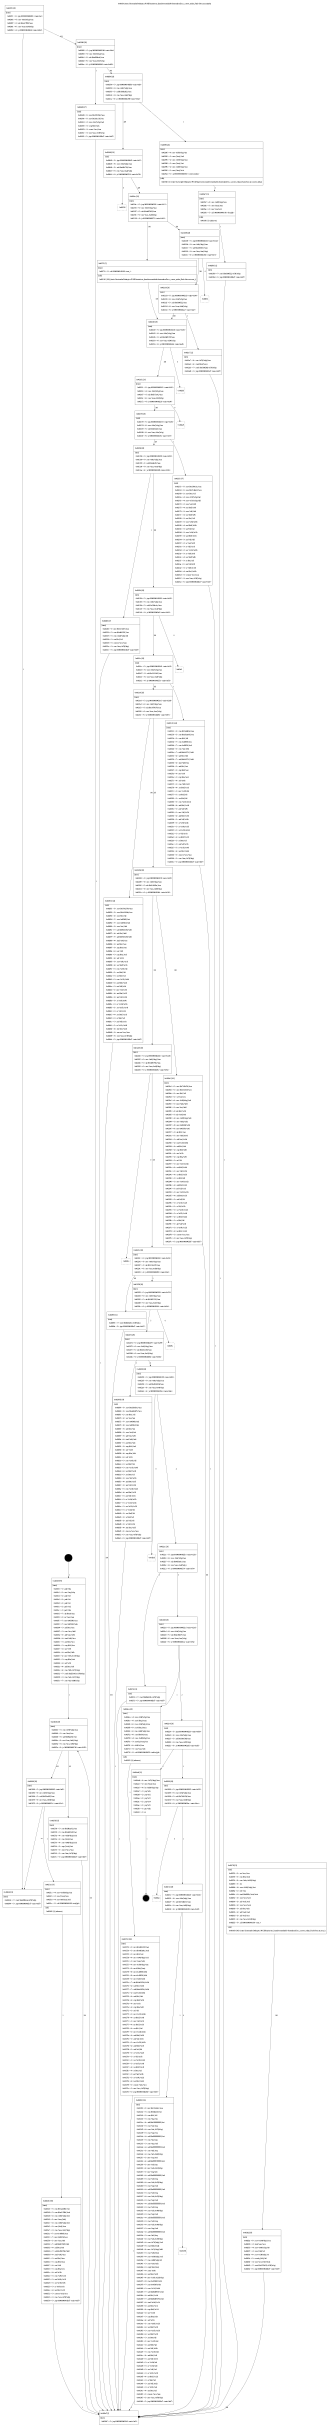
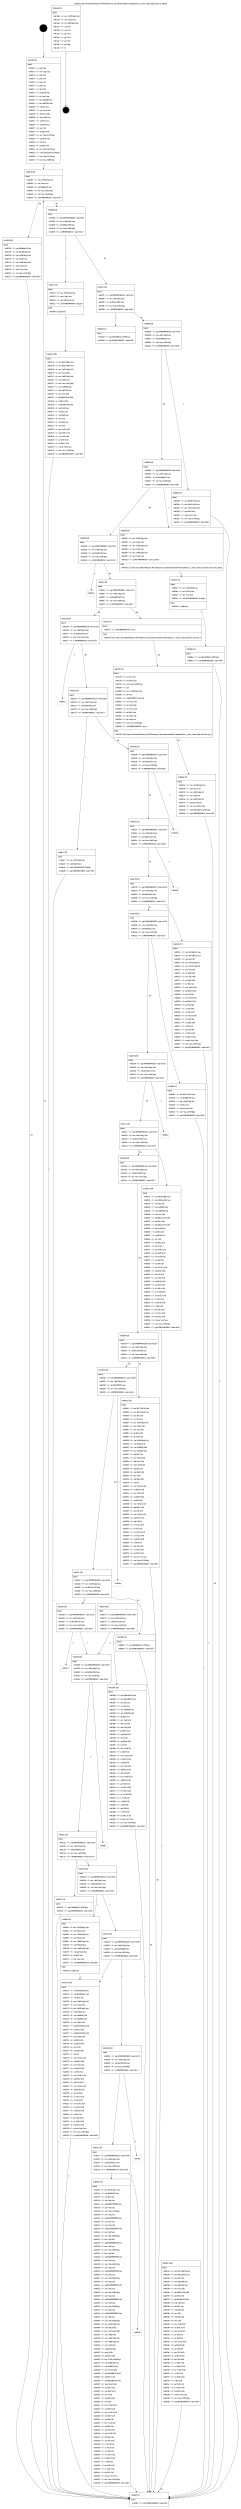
edge "0x4027f1 [5]" -> "0x402140 [28]": now "0x4027f1 [5]" -> "0x4027f6 [52]"
edge "0x4021e8 [28]" -> "0x402851 [144]": removed, label "100"
edge "0x402258 [28]" -> "0x402274 [28]": now "0x402258 [28]" -> "0x402290 [28]"
edge "0x4022e4 [28]" -> "0x402add [21]": now "0x4022e4 [28]" -> "0x40271b [169]"
edge "0x402060 [28]" -> "0x40263d [12]": now "0x402060 [28]" -> "0x40207c [28]"
